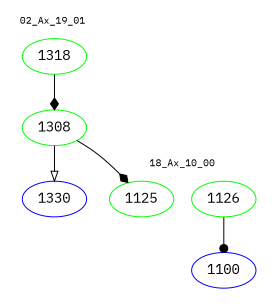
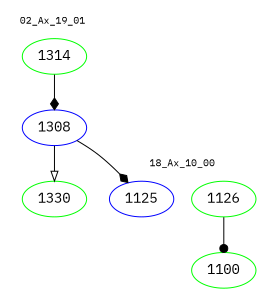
node "1318": label "1318" -> "1314"
node "1308": color green -> blue
node "1330": color blue -> green
node "1125": color green -> blue
node "1100": color blue -> green
